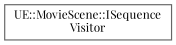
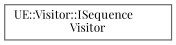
node "UE::MovieScene::ISequence Visitor": label "UE::MovieScene::ISequence Visitor" -> "UE::Visitor::ISequence Visitor"
